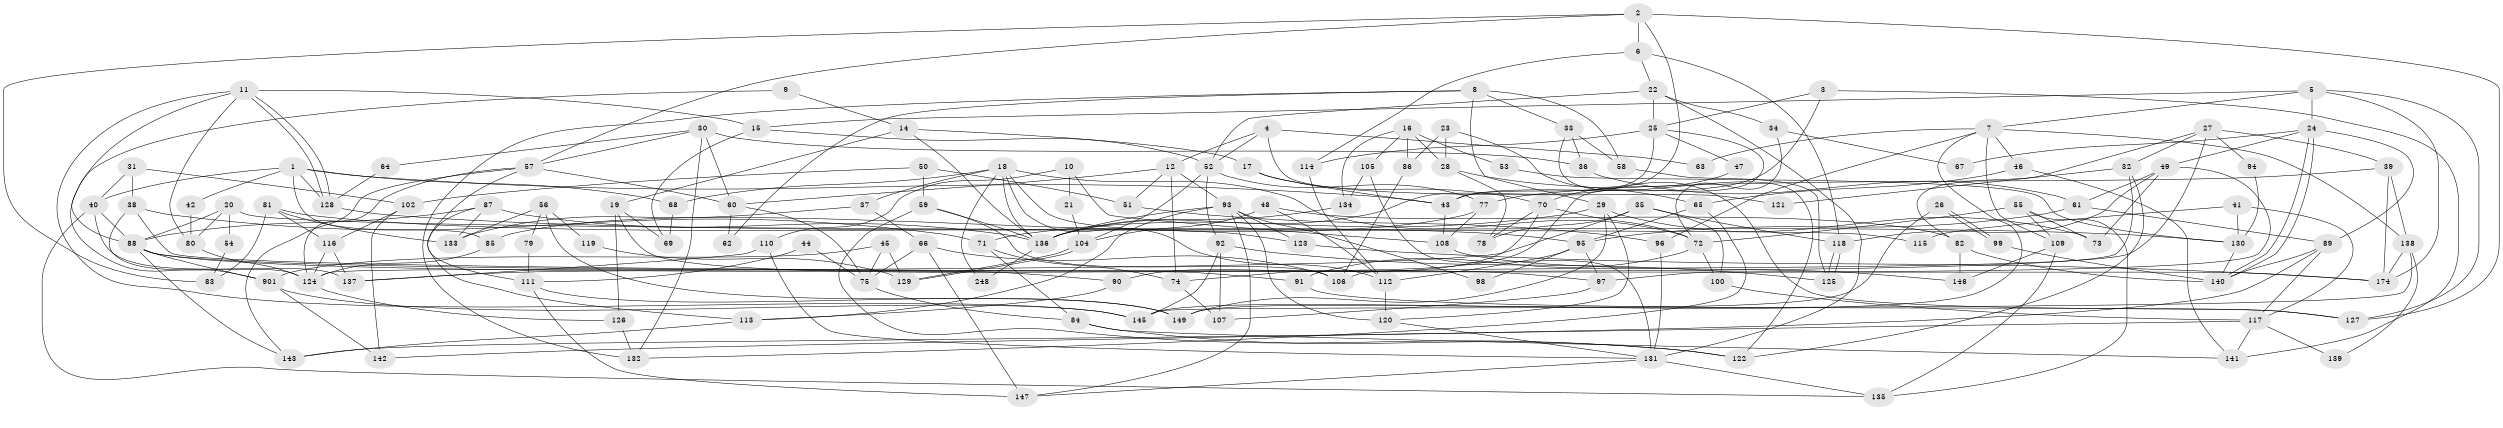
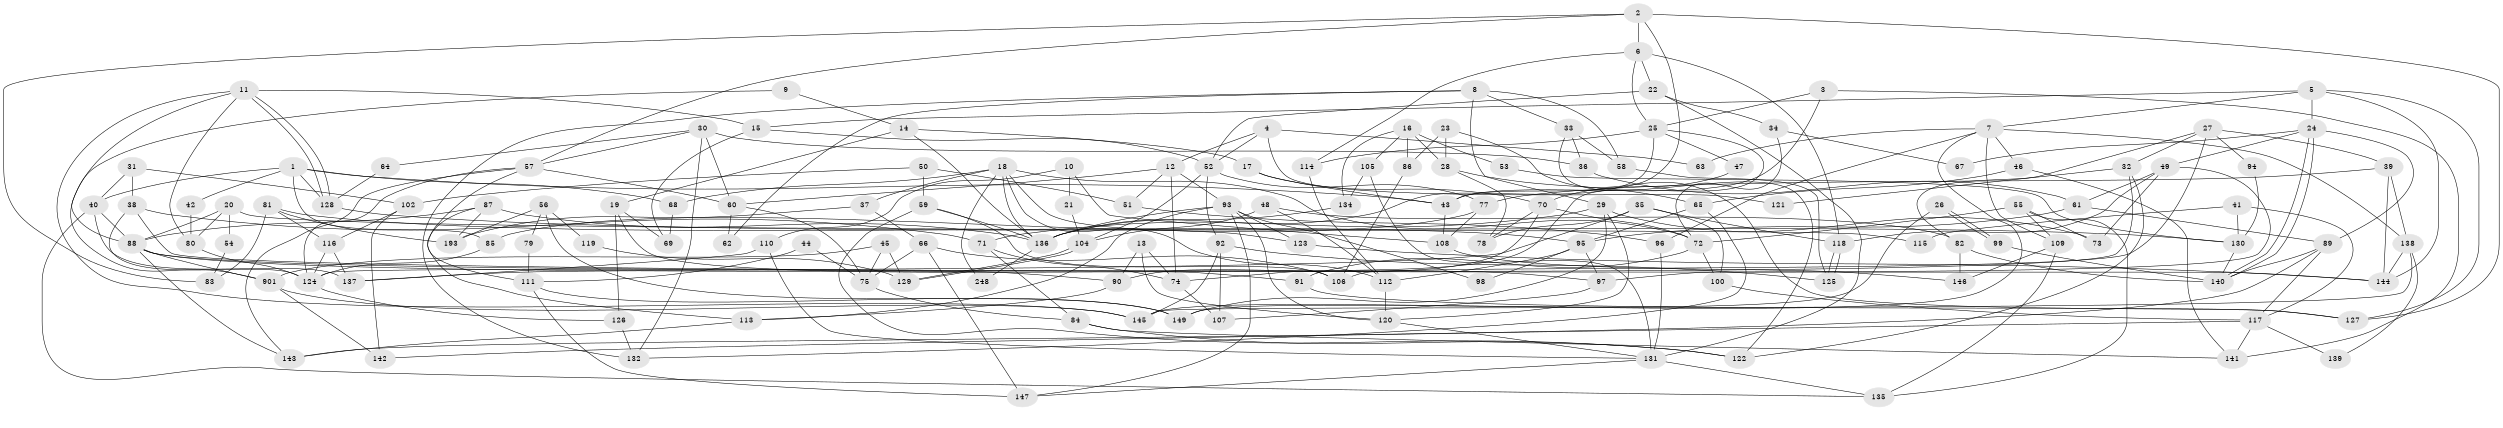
edge "22" -- "25": now "6" -- "25"
node "133": label "133" -> "193"
node "13": added
node "174": label "174" -> "144"
